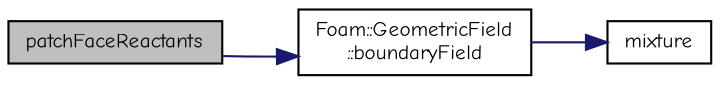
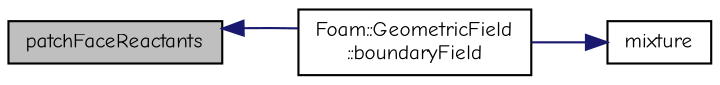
edge "patchFaceReactants" -> "Foam::GeometricField ::boundaryField": reversed
